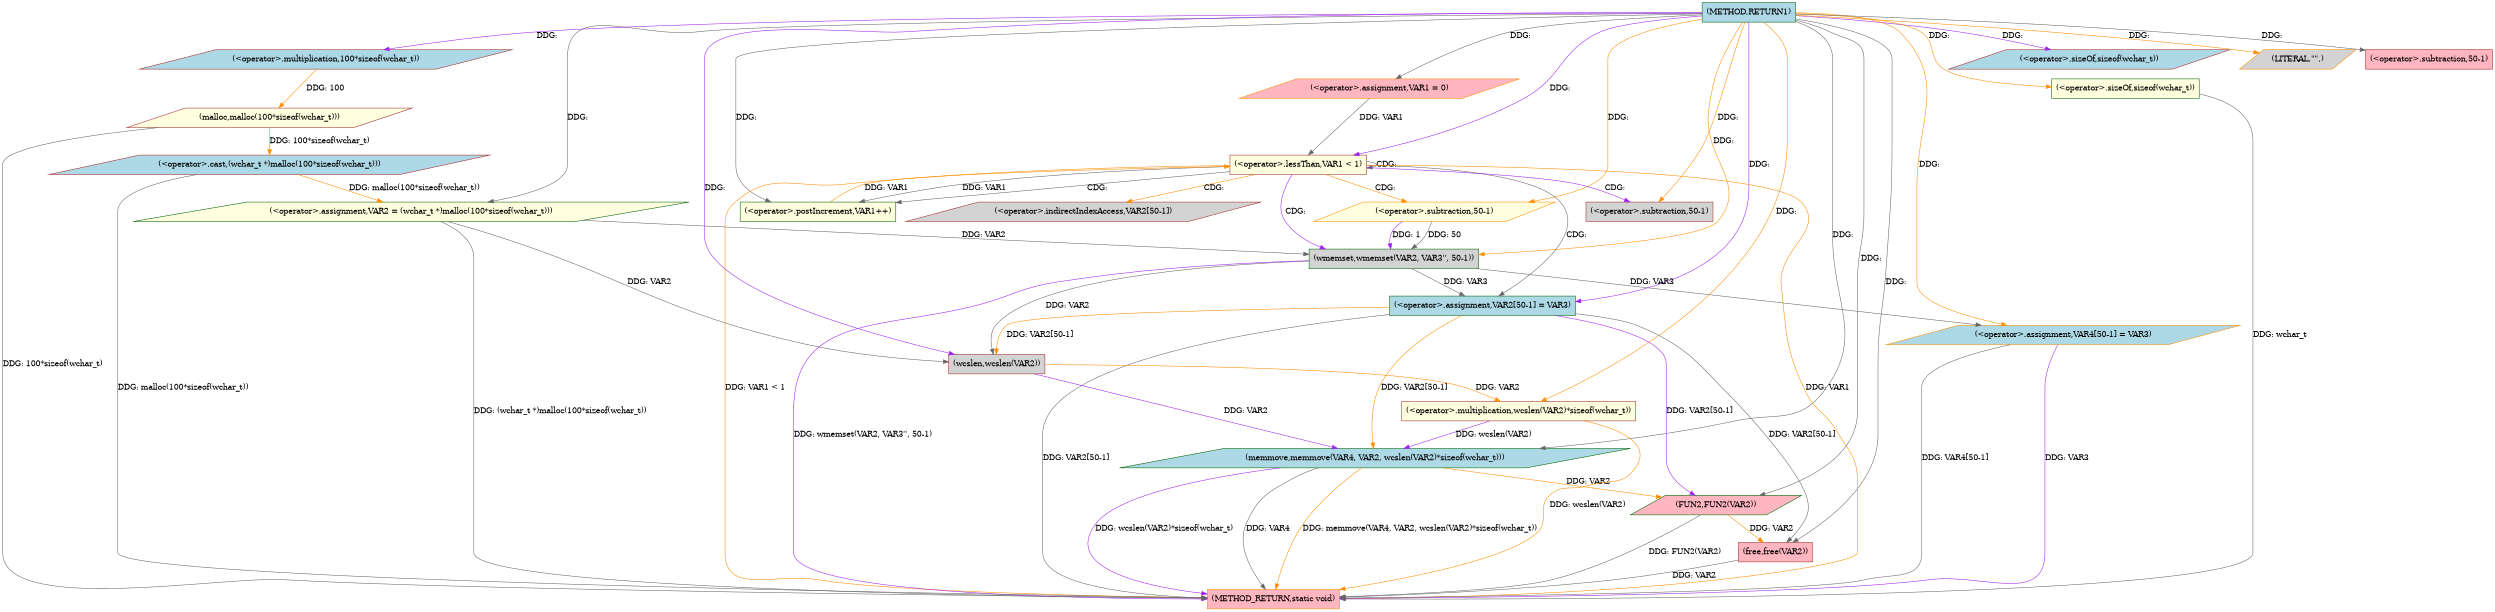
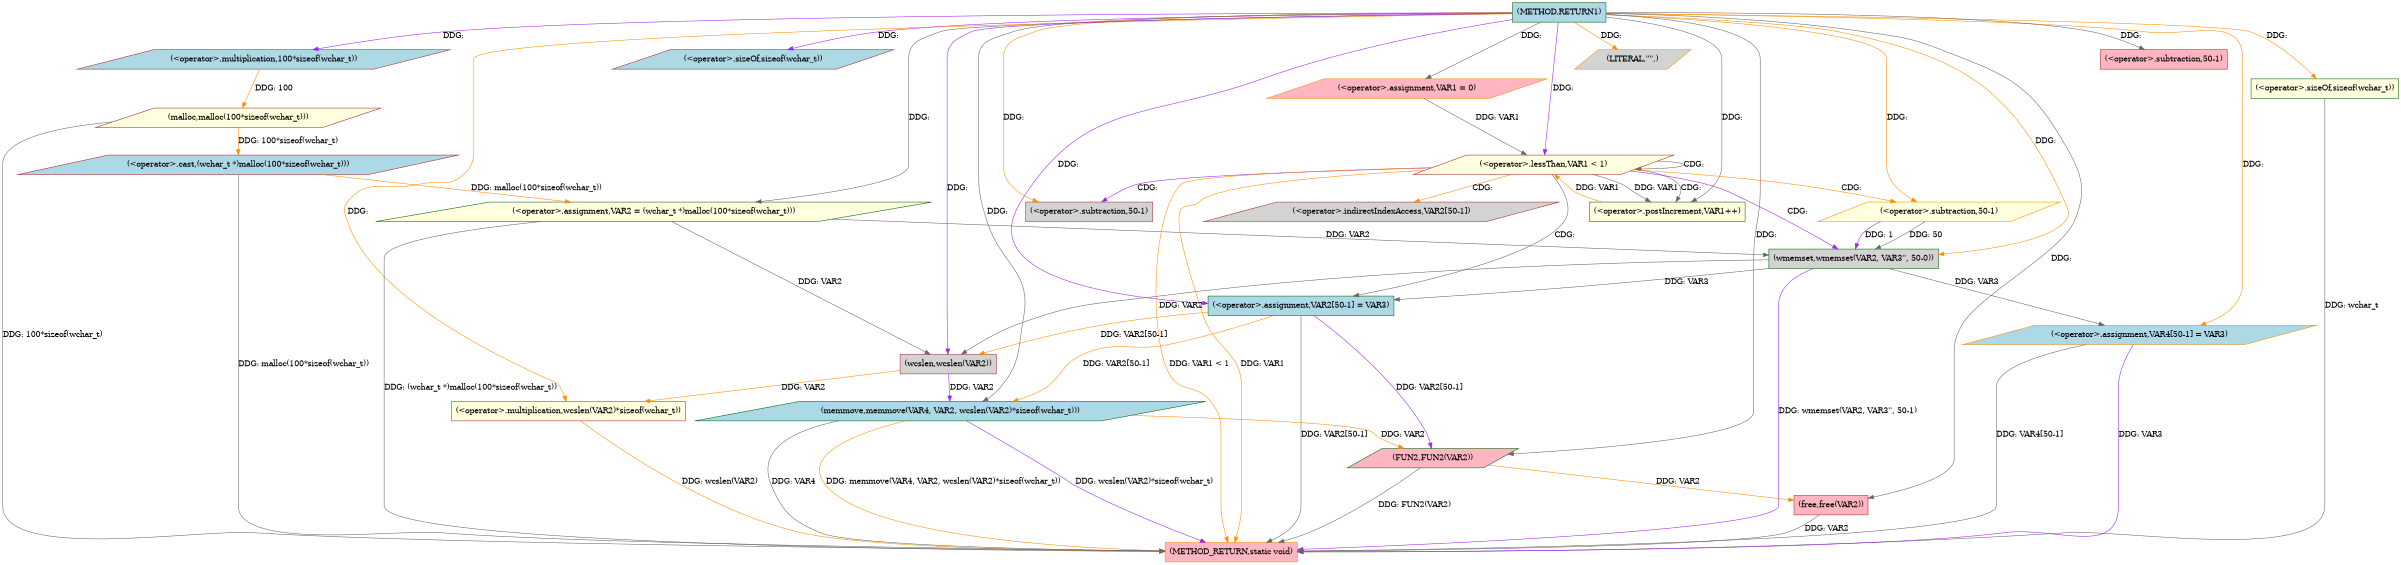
node "(<operator>.lessThan,VAR1 < 1)": shape box -> parallelogram
node "(wmemset,wmemset(VAR2, VAR3'', 50-1))": label "(wmemset,wmemset(VAR2, VAR3'', 50-1))" -> "(wmemset,wmemset(VAR2, VAR3'', 50-0))"
edge "(<operator>.assignment,VAR2[50-1] = VAR3)" -> "(free,free(VAR2))": removed, label "DDG: VAR2[50-1]"
edge "(<operator>.multiplication,wcslen(VAR2)*sizeof(wchar_t))" -> "(memmove,memmove(VAR4, VAR2, wcslen(VAR2)*sizeof(wchar_t)))": removed, label "DDG: wcslen(VAR2)"
